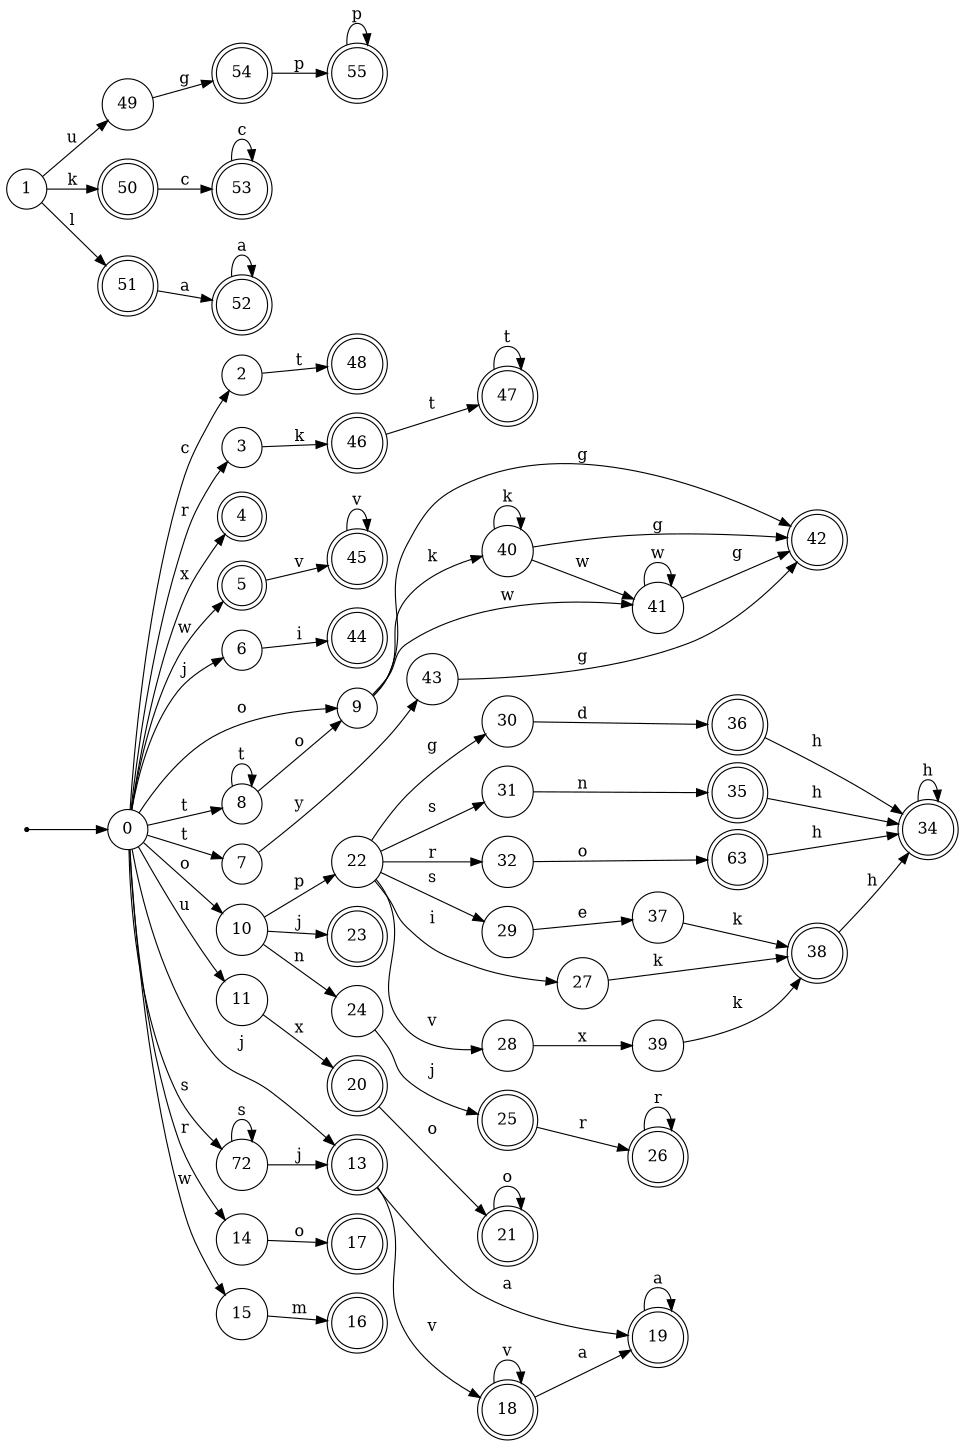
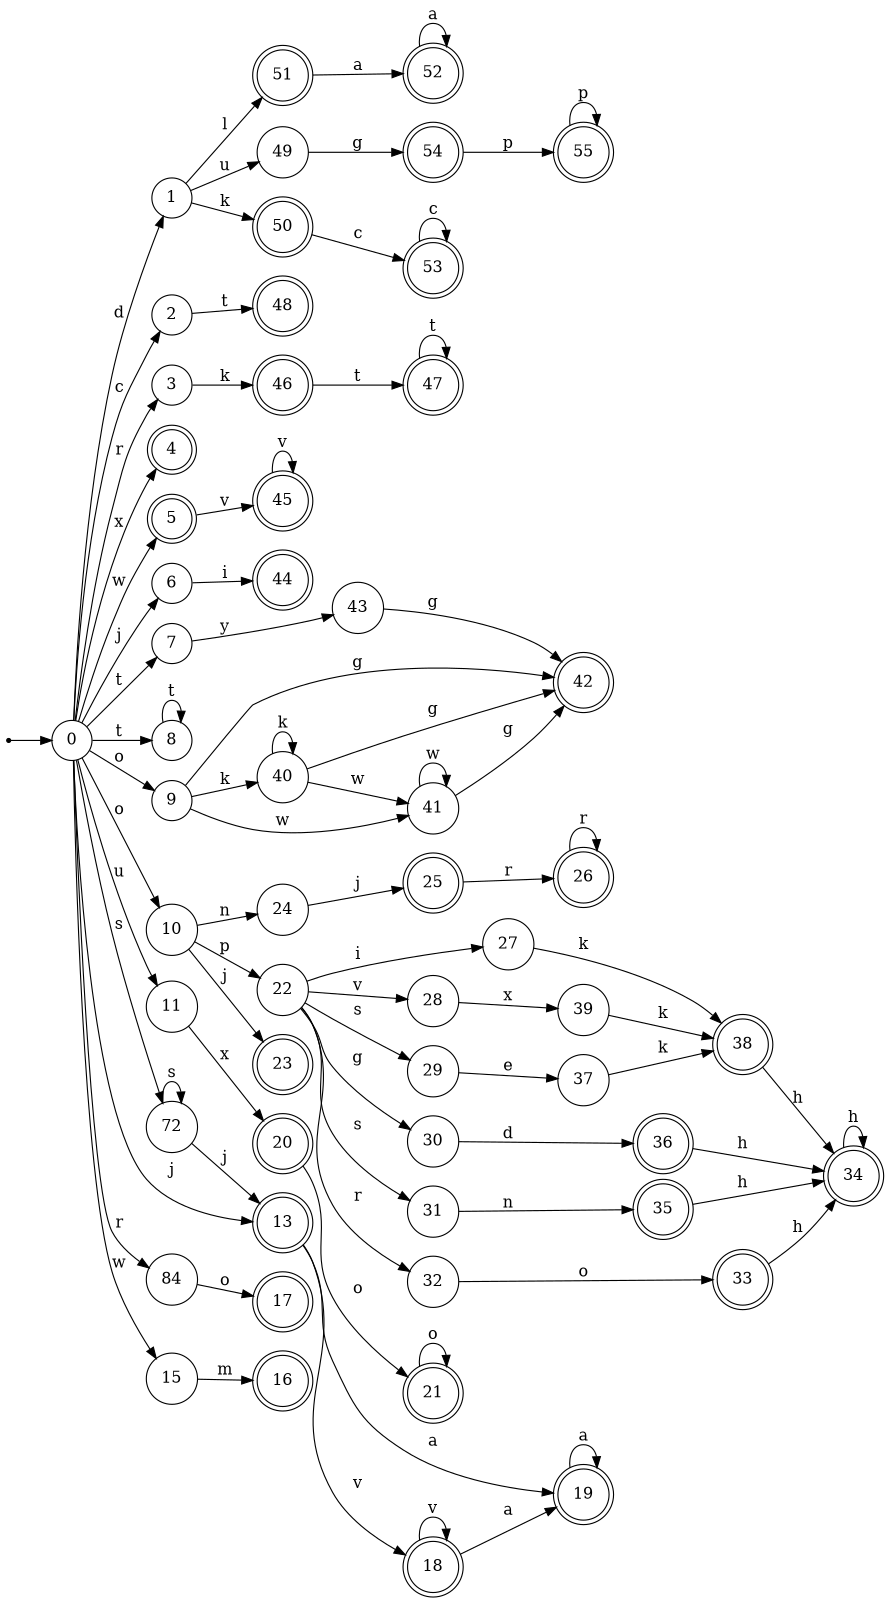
edge "0" -> "1": added, label "d"
edge "8" -> "9": removed, label "o"
node "63": label "63" -> "33"
node "14": label "14" -> "84"
